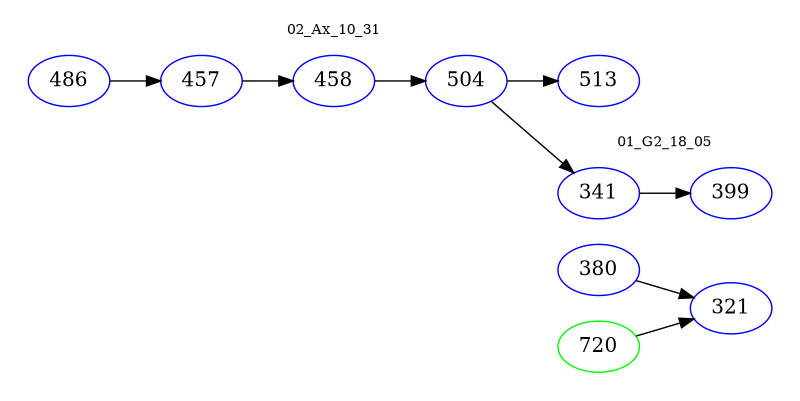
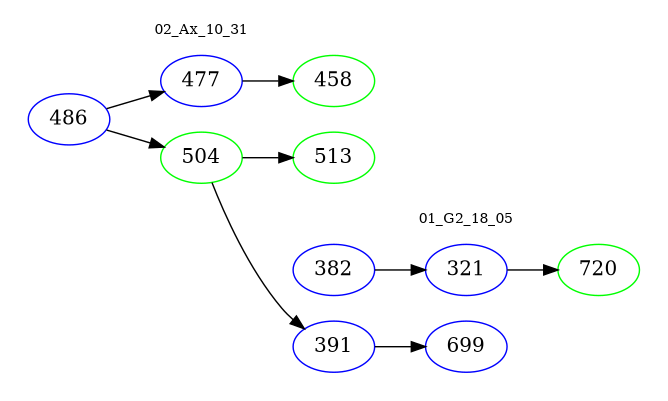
node "457": label "457" -> "477"
node "458": color blue -> green
edge "458" -> "504": now "486" -> "504"
node "504": color blue -> green
node "513": color blue -> green
node "341": label "341" -> "391"
node "399": label "399" -> "699"
node "380": label "380" -> "382"
edge "720" -> "321": reversed
